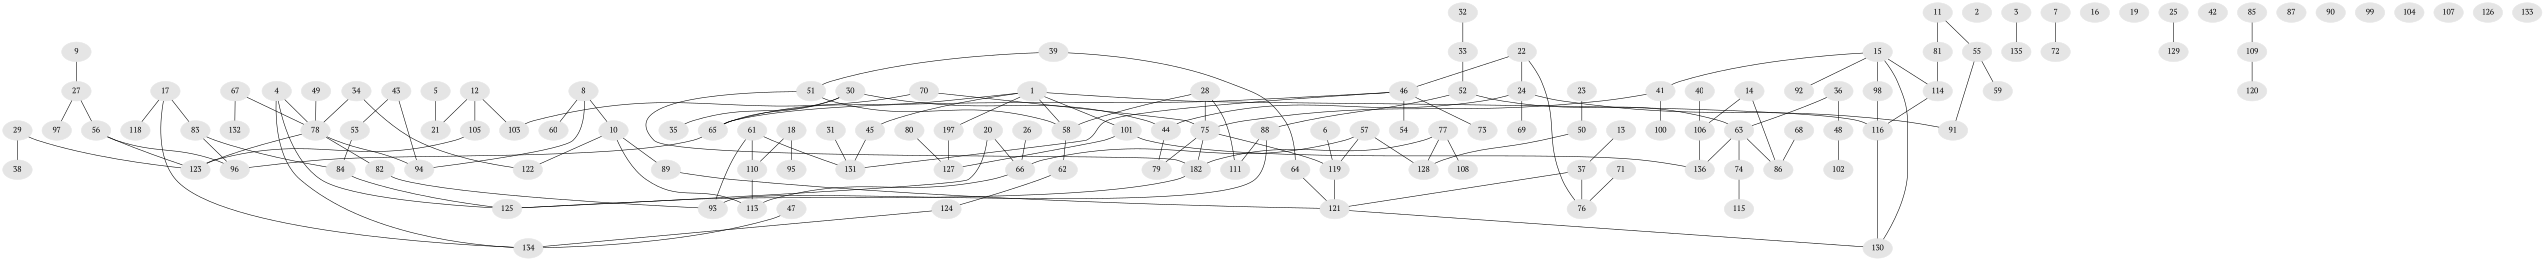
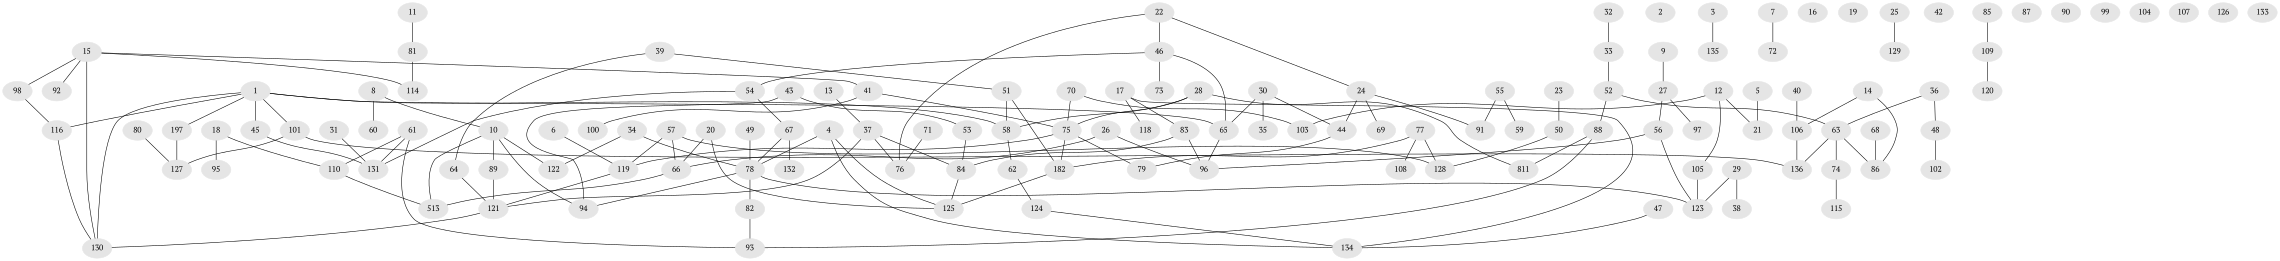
edge "11" -- "55": removed
edge "54" -- "67": added
edge "114" -- "116": removed
edge "46" -- "131": now "54" -- "131"
edge "1" -- "130": added
edge "37" -- "84": added
edge "8" -- "94": now "10" -- "94"
edge "26" -- "96": added
node "111": label "111" -> "811"
node "113": label "113" -> "513"
